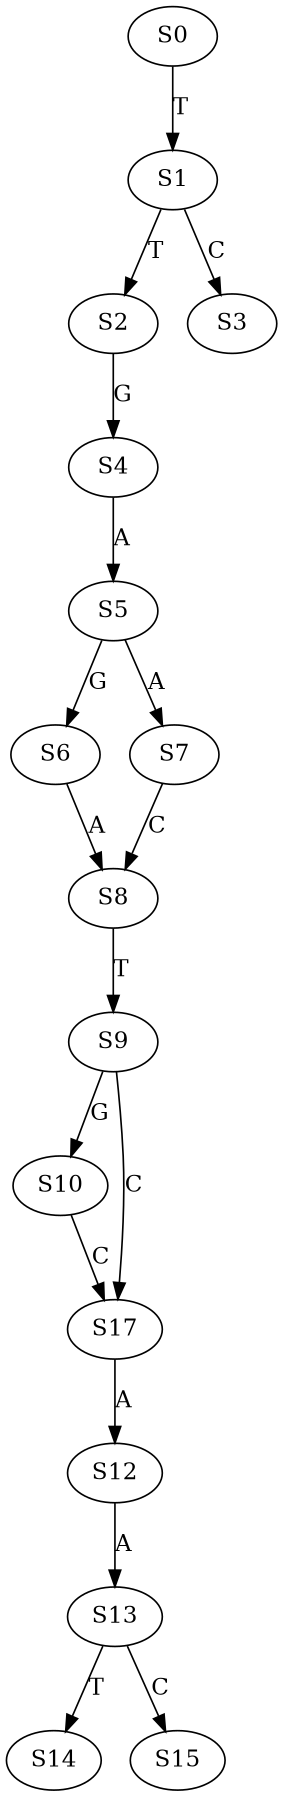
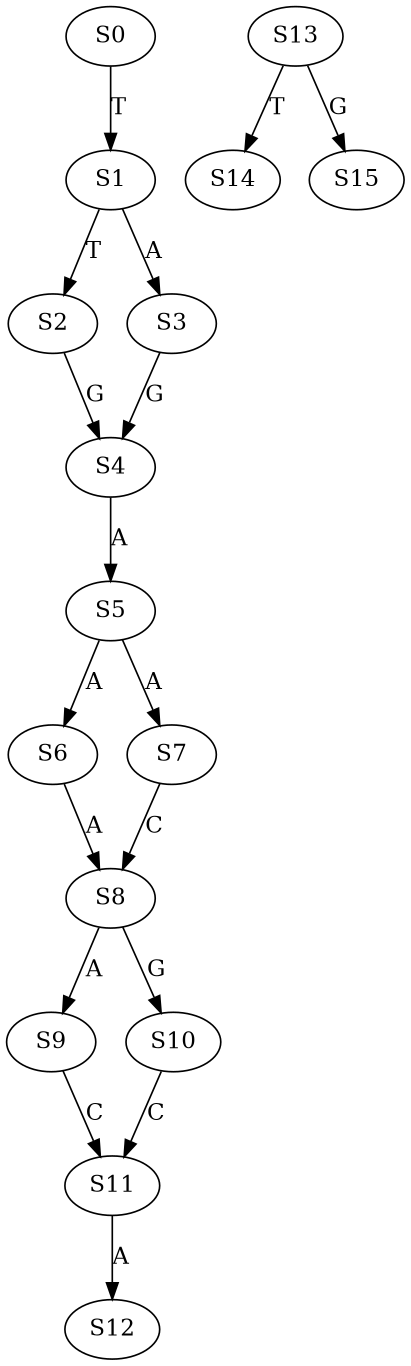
edge "S1" -> "S3": label "C" -> "A"
edge "S3" -> "S4": added, label "G"
edge "S5" -> "S6": label "G" -> "A"
edge "S8" -> "S9": label "T" -> "A"
edge "S9" -> "S10": now "S8" -> "S10"
node "S17": label "S17" -> "S11"
edge "S12" -> "S13": removed, label "A"
edge "S13" -> "S15": label "C" -> "G"
